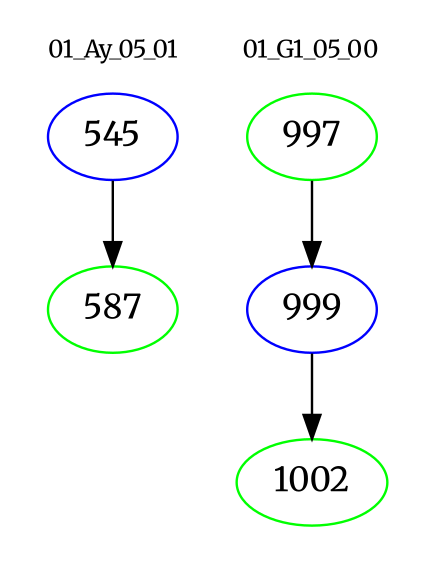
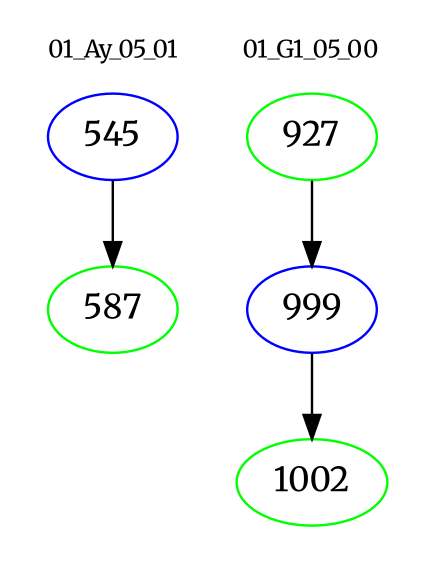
node "997": label "997" -> "927"
